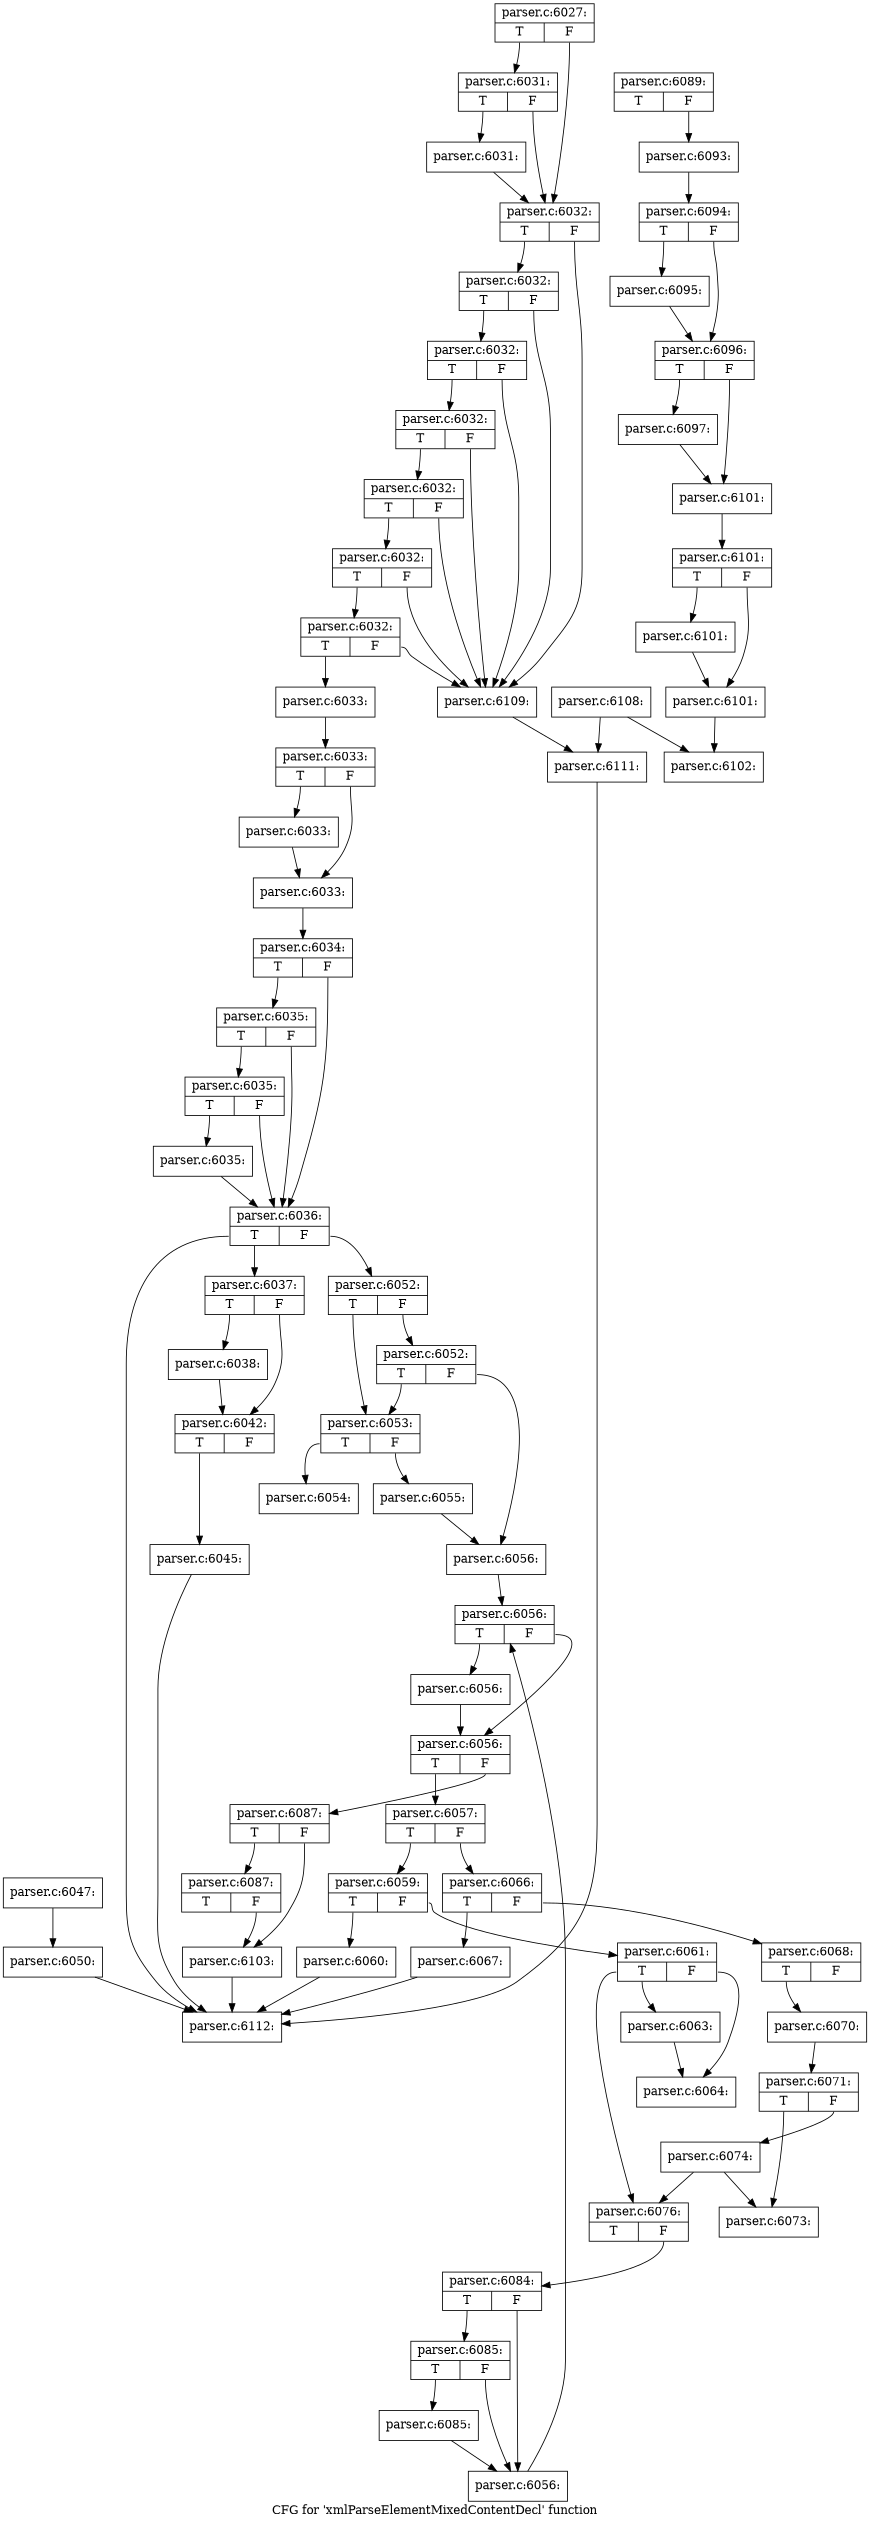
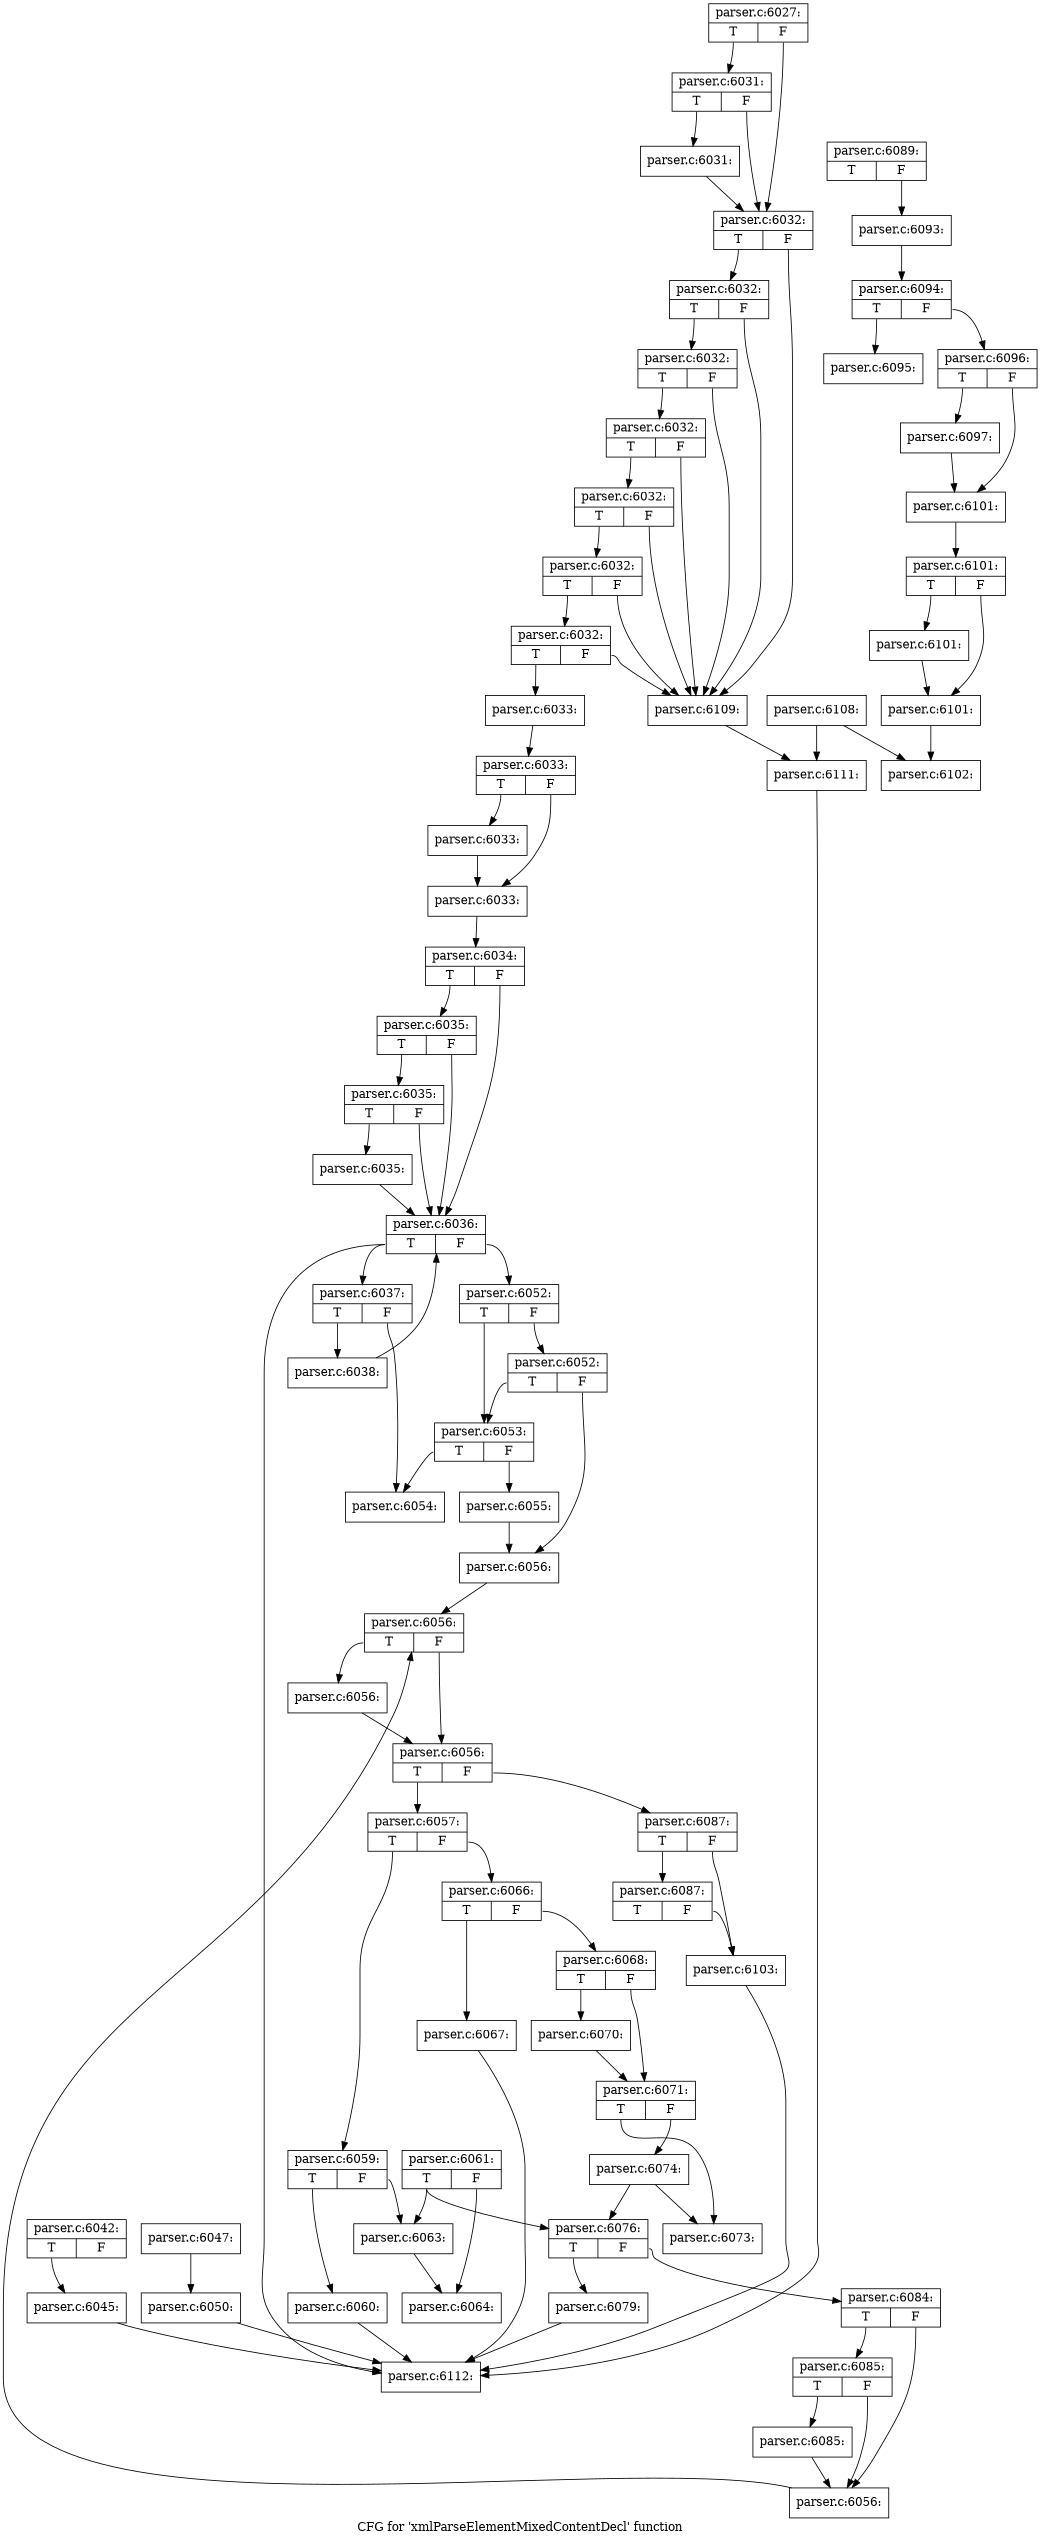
edge "parser.c:6095:" -> "parser.c:6096:": removed
edge "parser.c:6037:" -> "parser.c:6042:": now "parser.c:6037:" -> "parser.c:6054:"
edge "parser.c:6038:" -> "parser.c:6042:": now "parser.c:6038:" -> "parser.c:6036:"
edge "parser.c:6059:" -> "parser.c:6061:": now "parser.c:6059:" -> "parser.c:6063:"
edge "parser.c:6068:" -> "parser.c:6071:": added
node "parser.c:6079:": added
